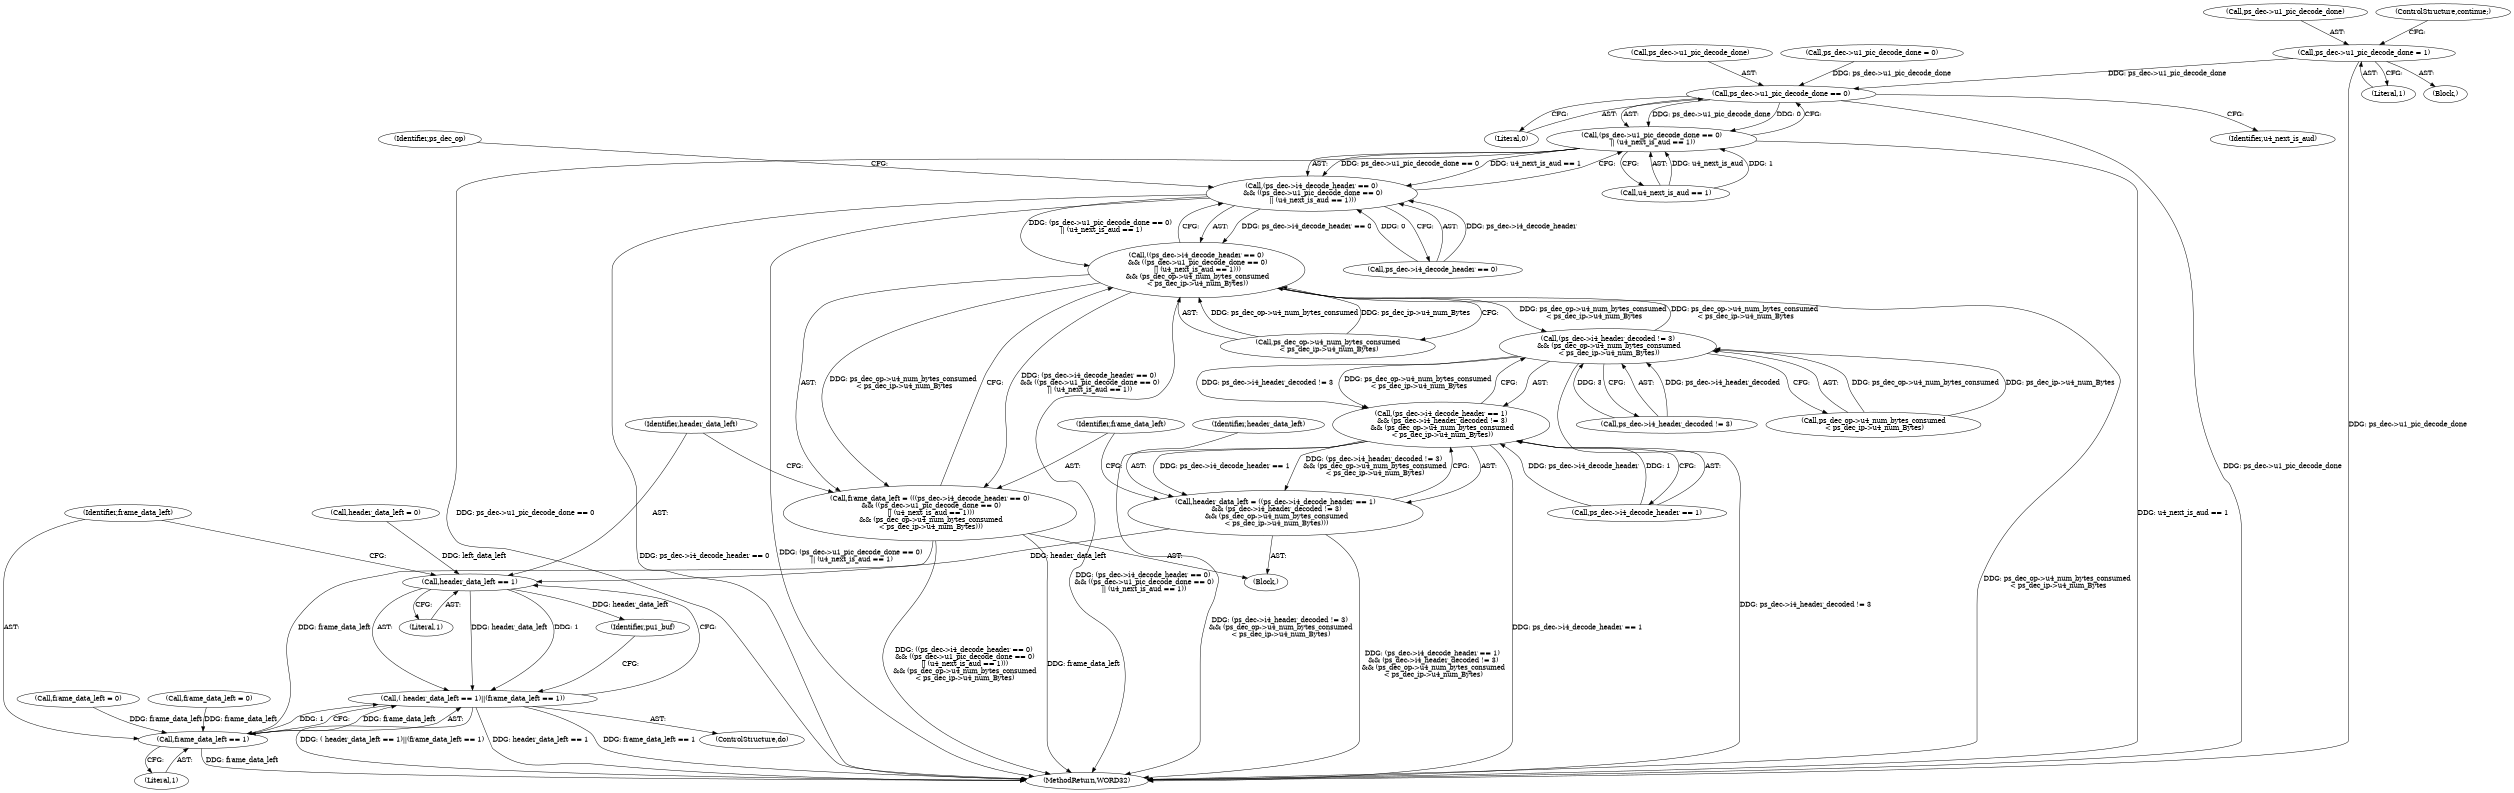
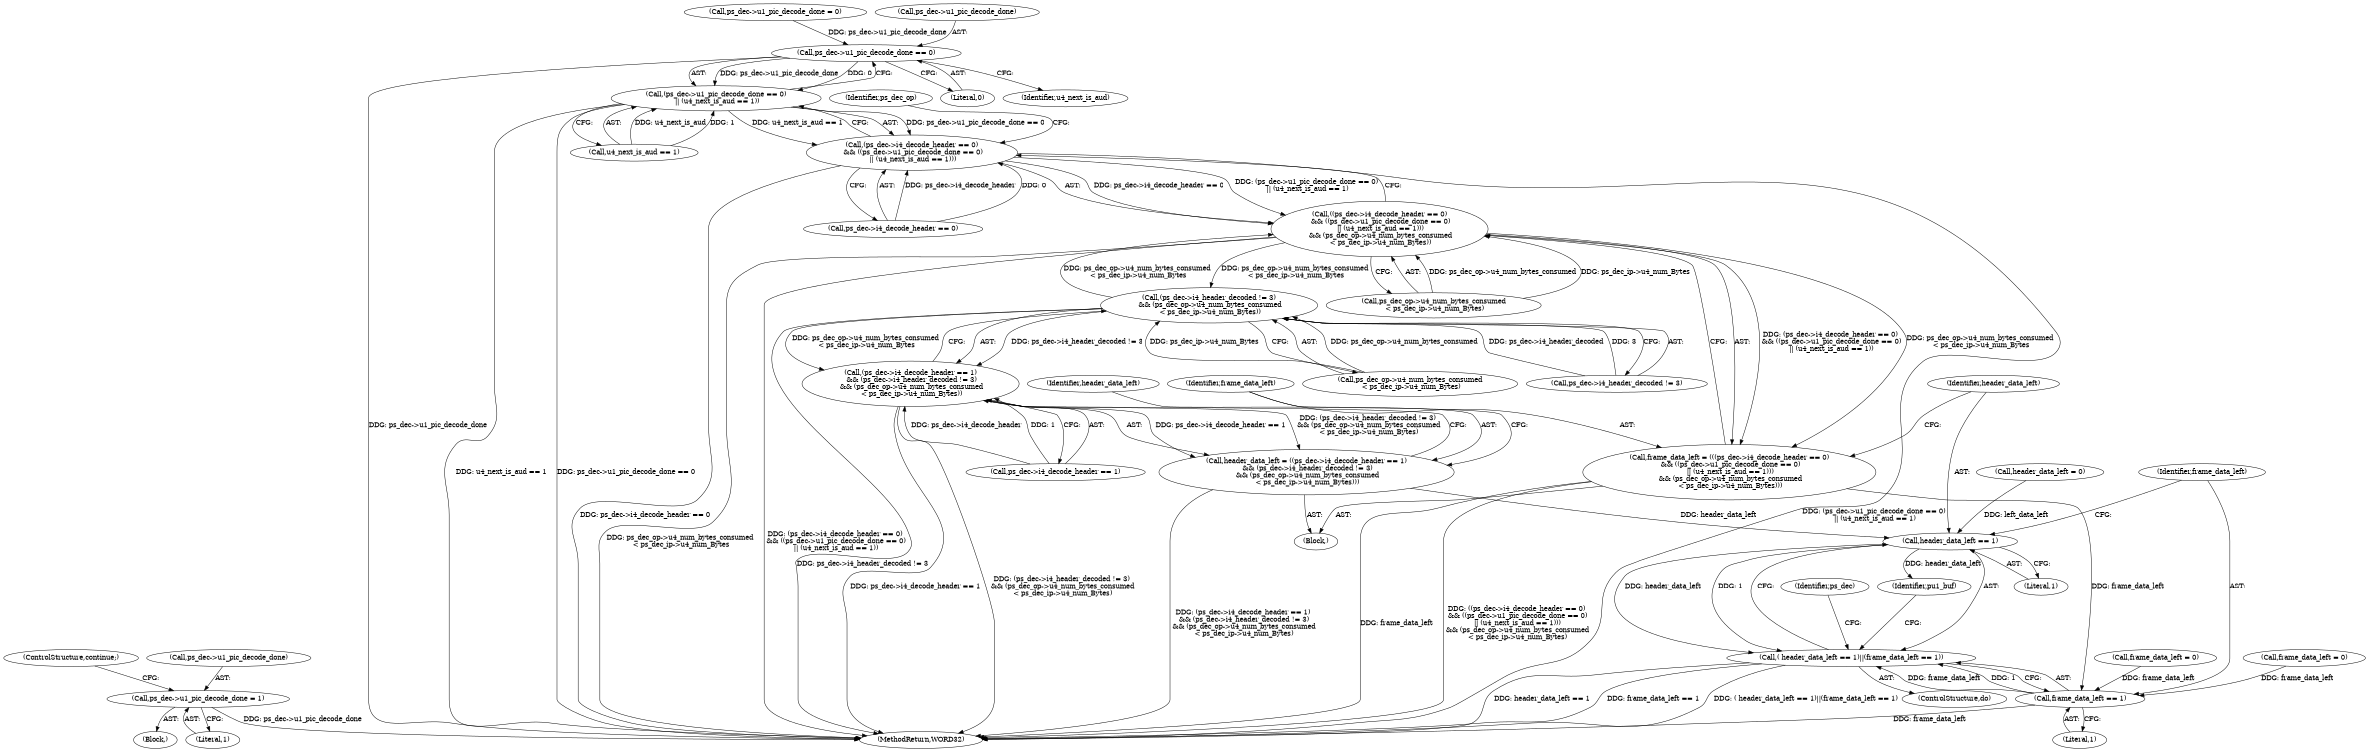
edge "(Call,ps_dec->u1_pic_decode_done = 1)" -> "(Call,ps_dec->u1_pic_decode_done == 0)": removed, label "DDG: ps_dec->u1_pic_decode_done"
node "(Identifier,ps_dec)": added
